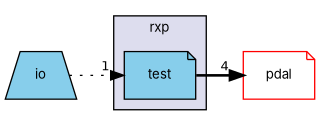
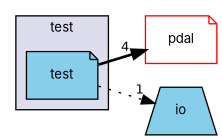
cluster "rxp": label "rxp" -> "test"
edge "io" -> "test": reversed
